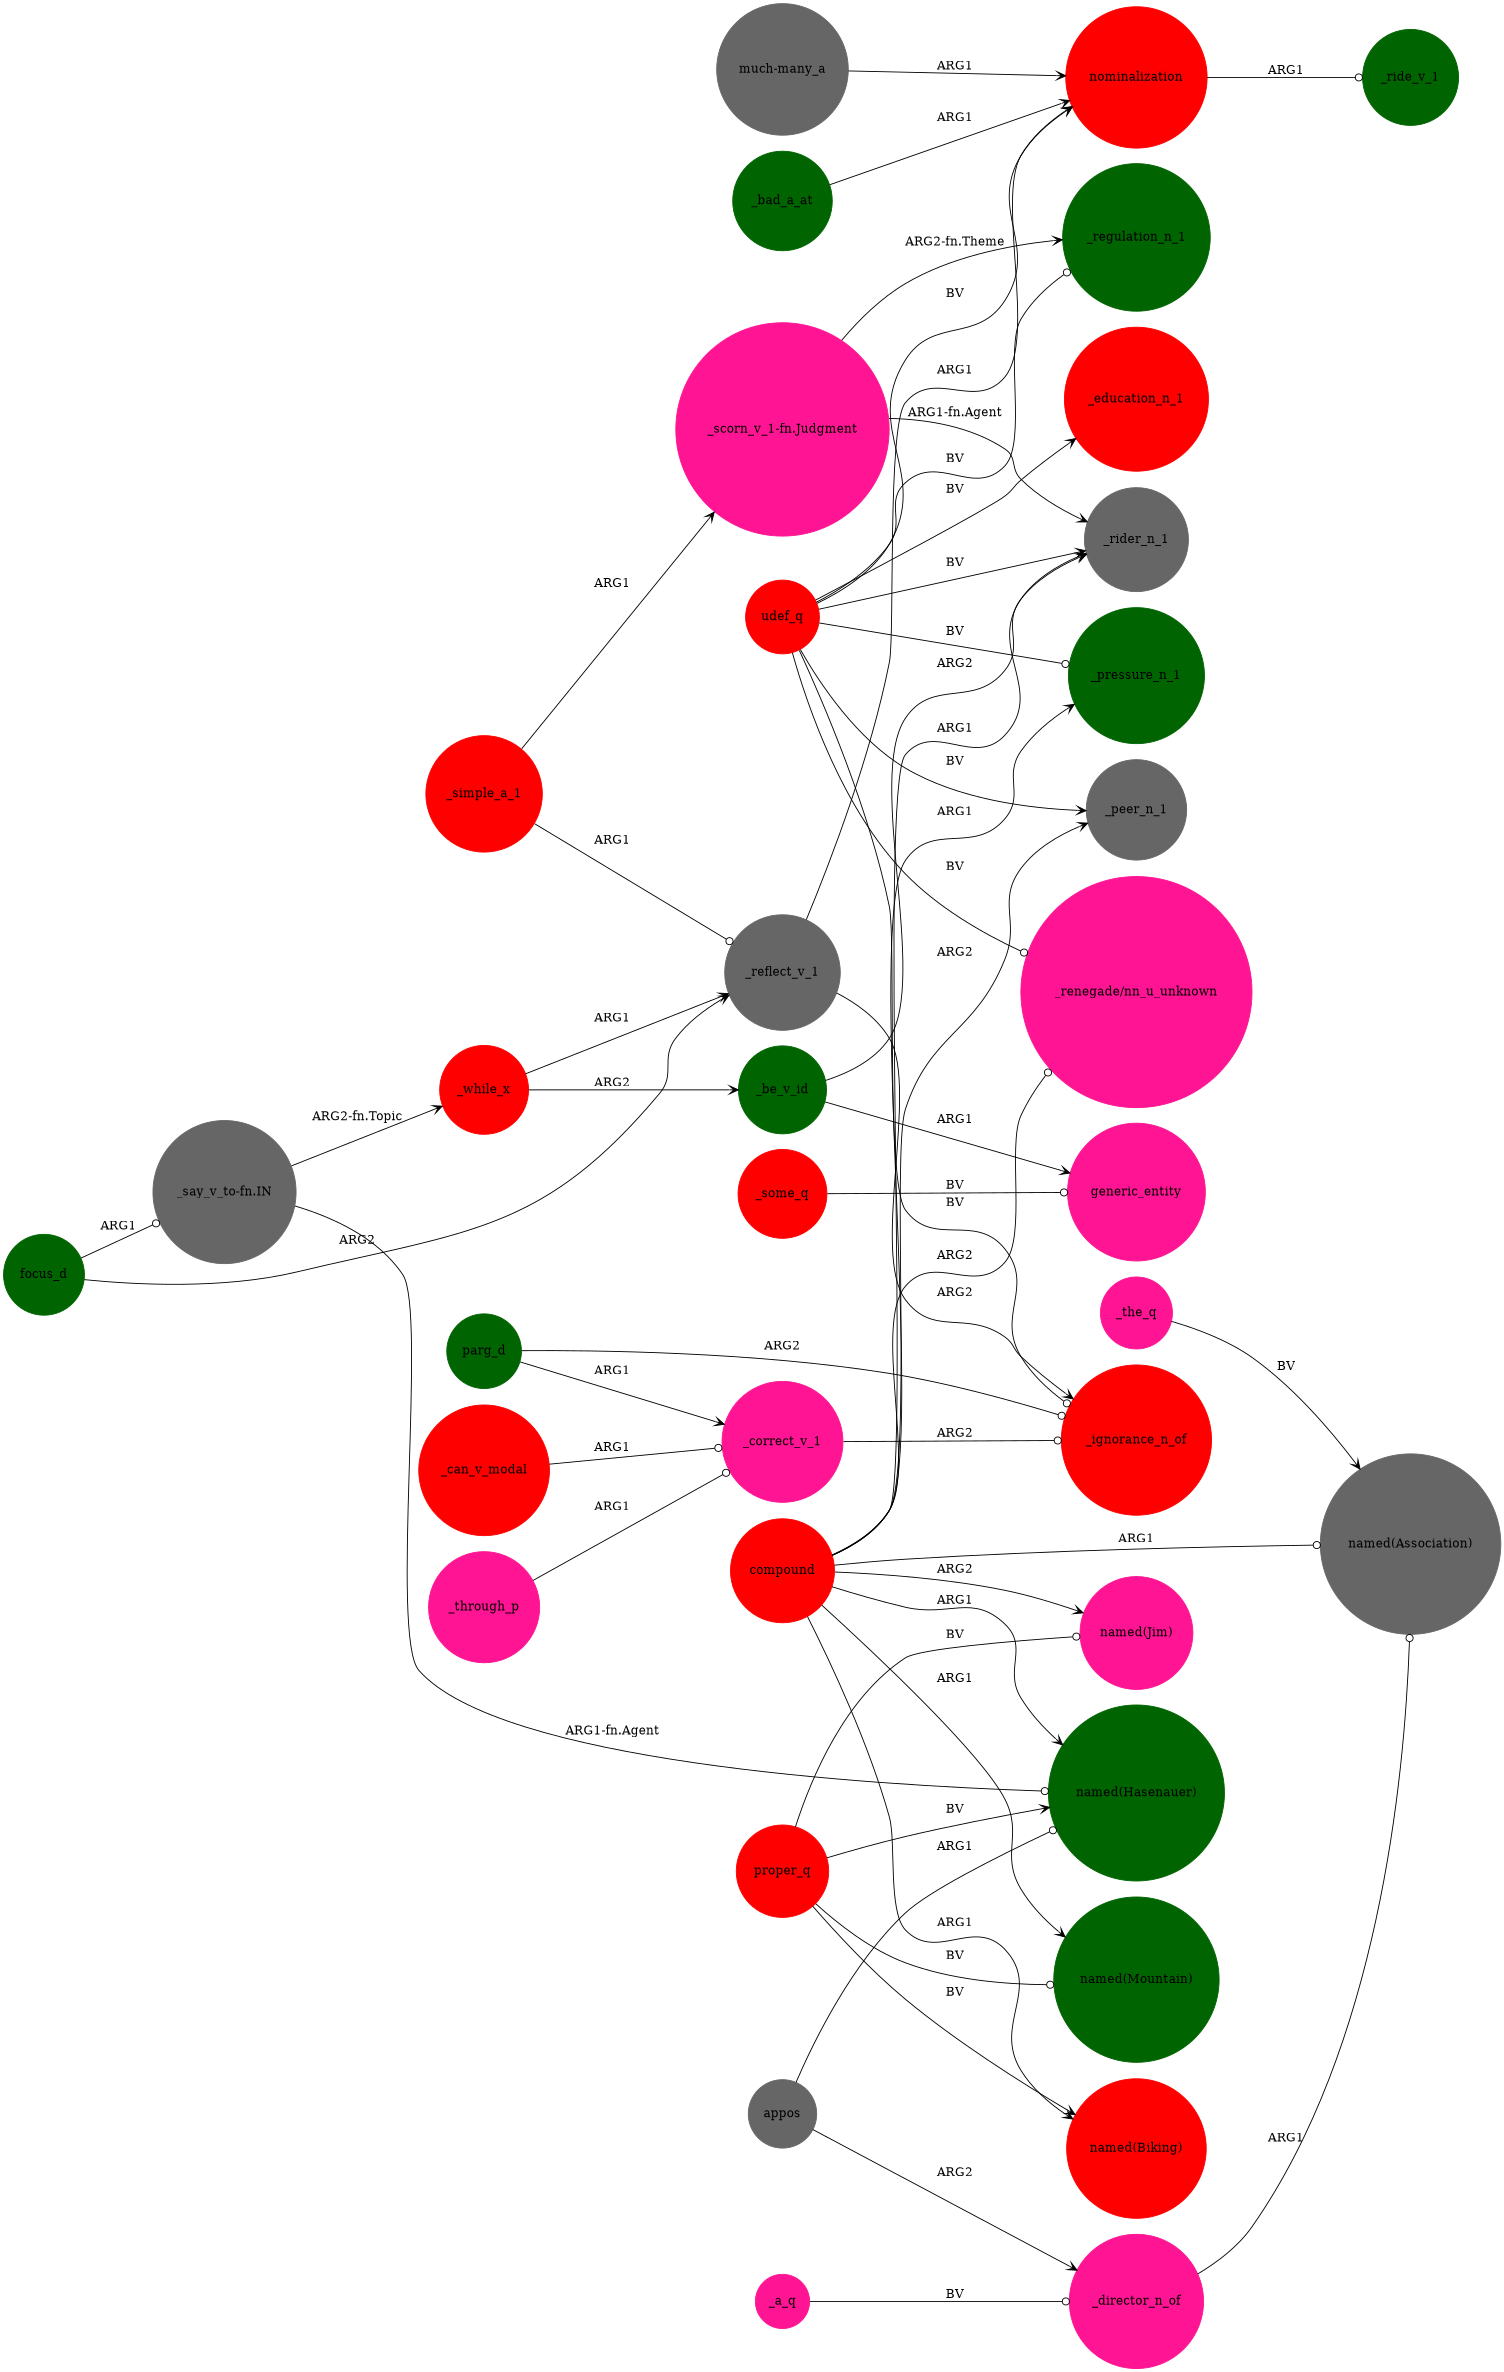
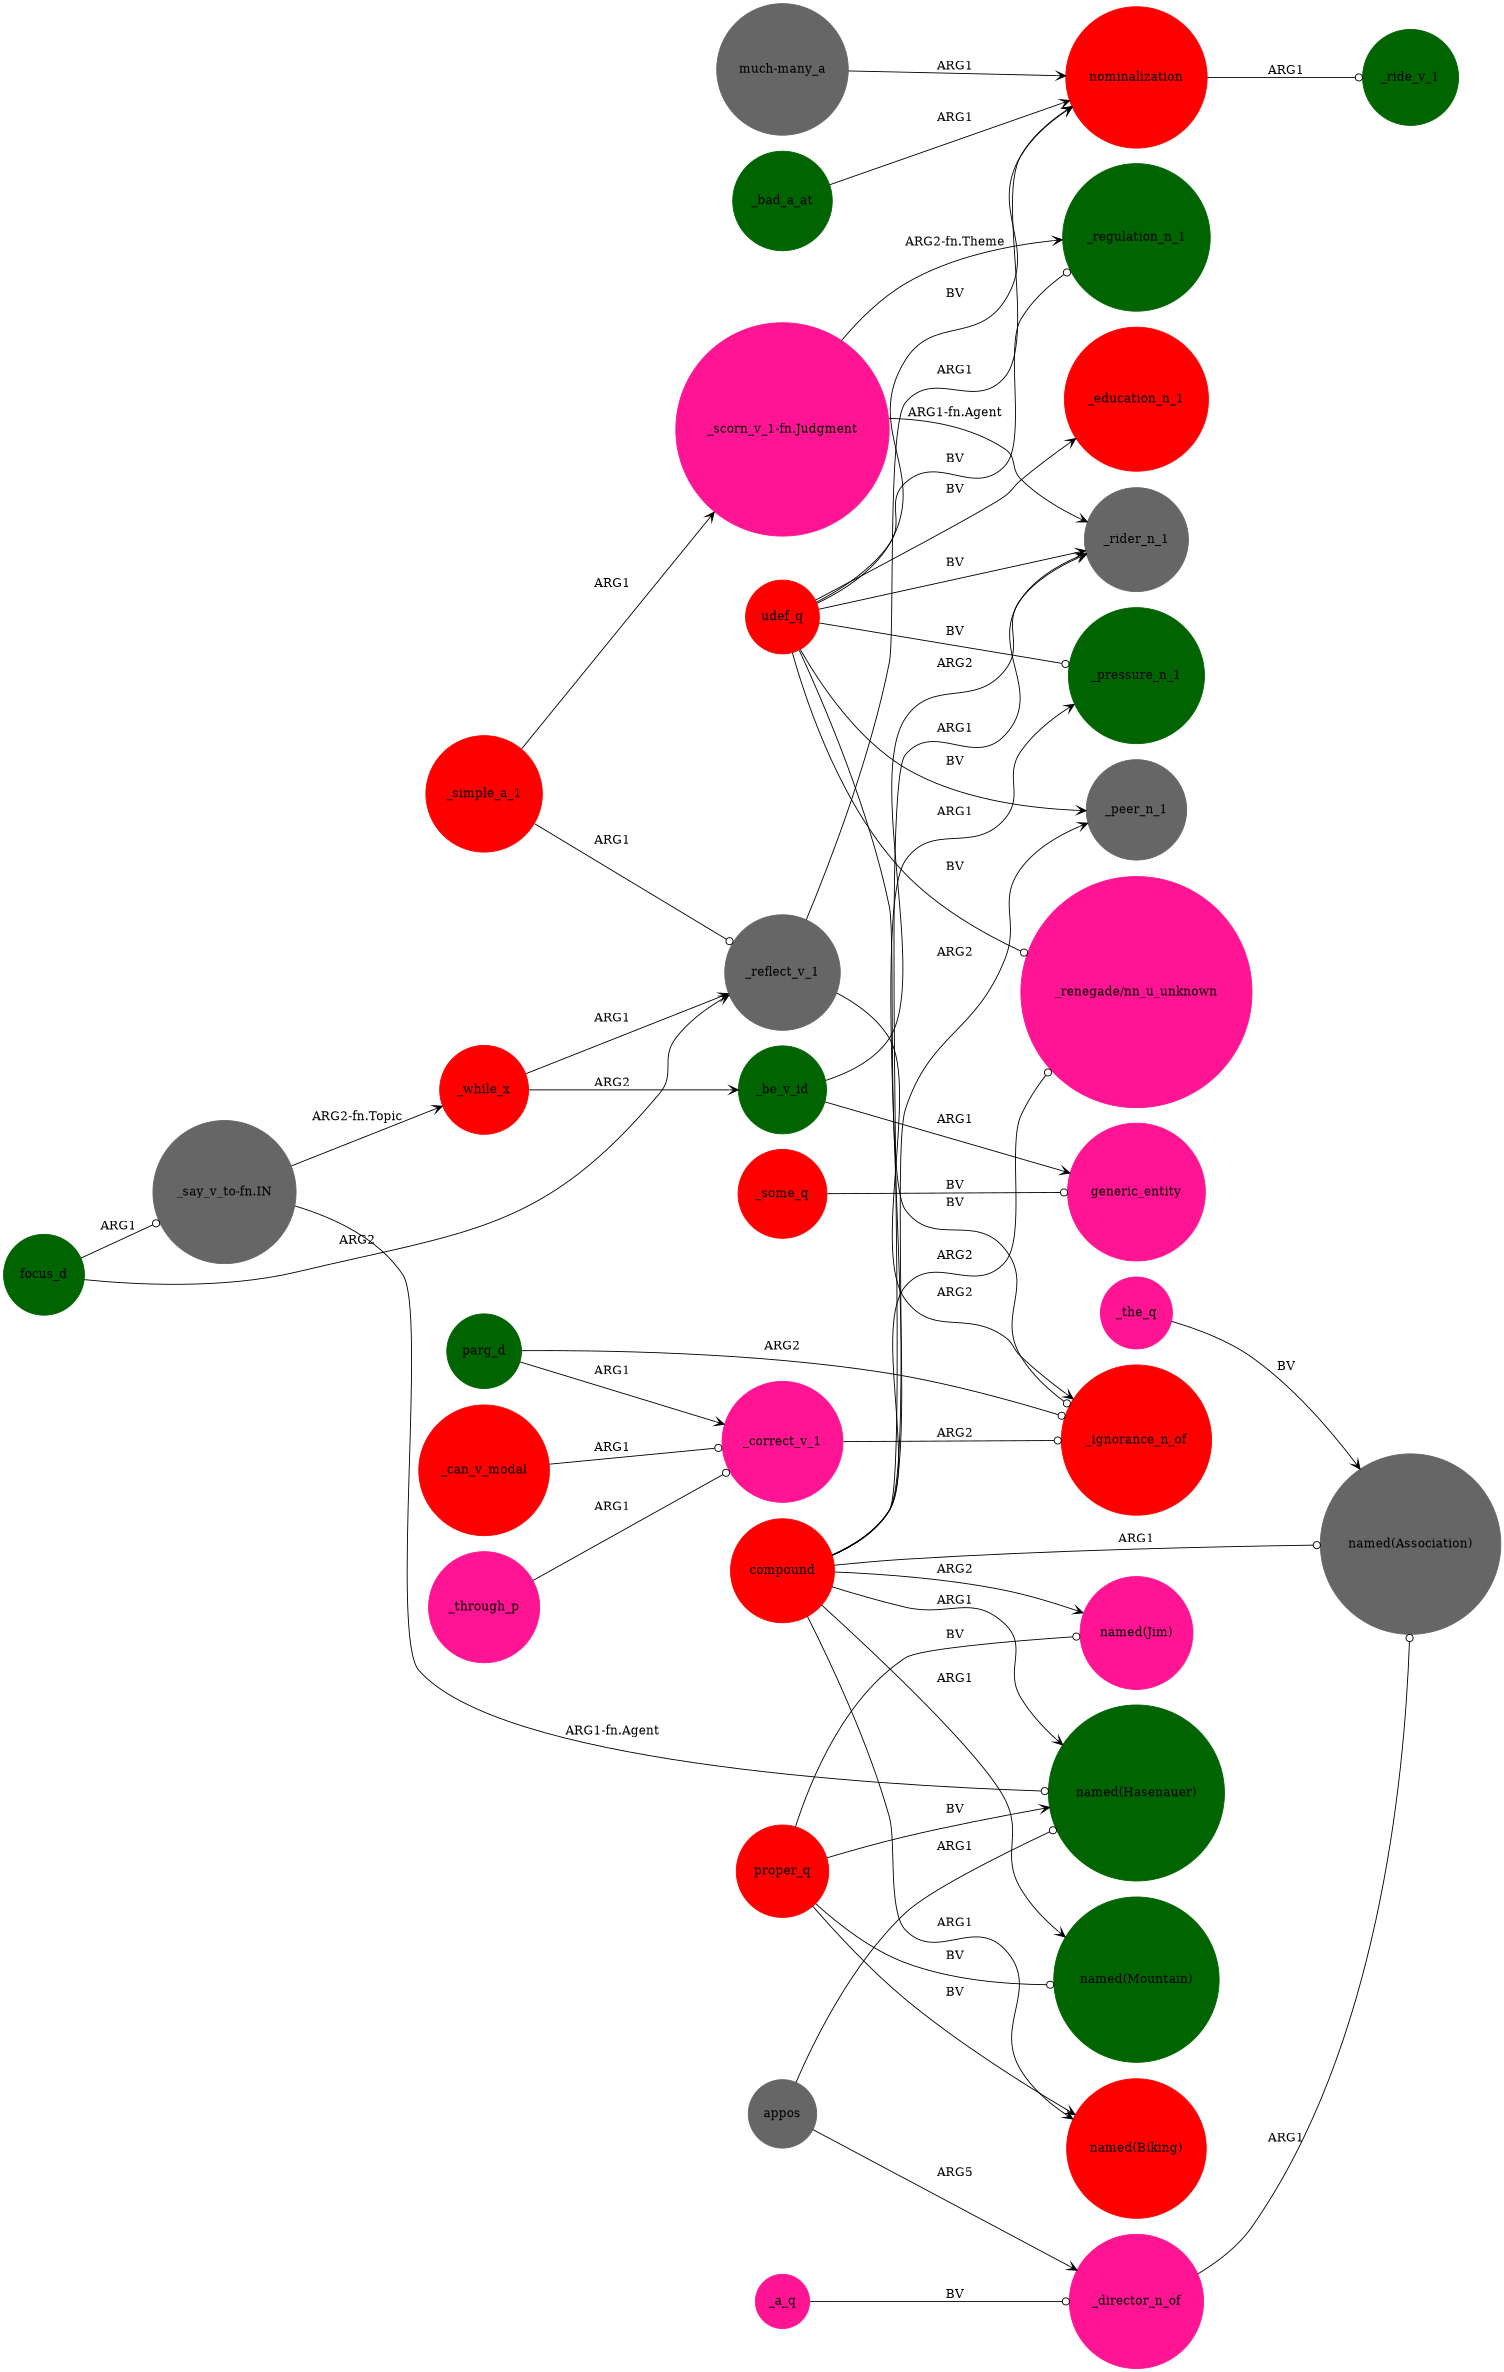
edge "appos" -> "_director_n_of": label "ARG2" -> "ARG5"
